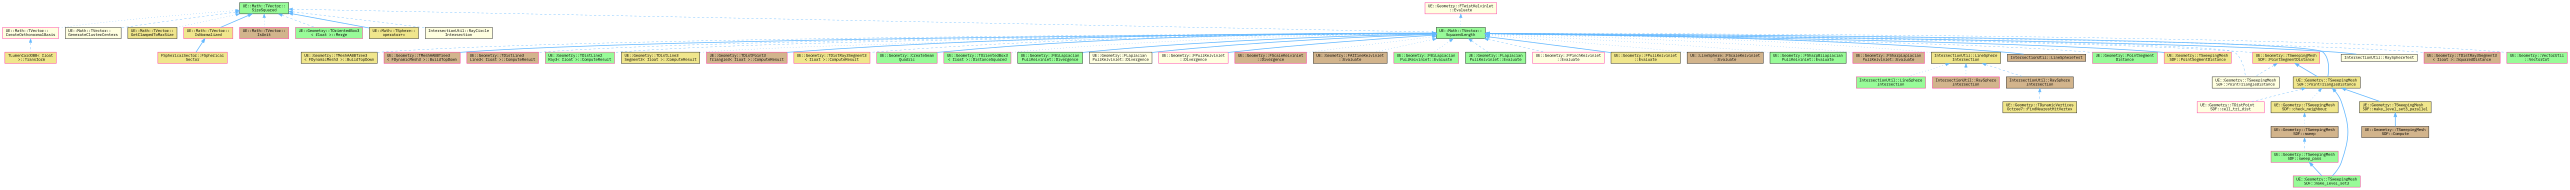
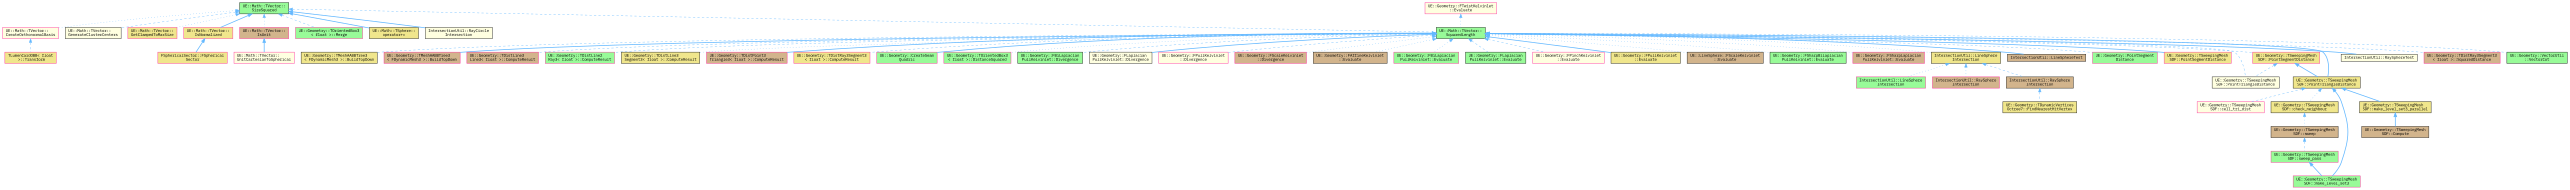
edge "IntersectionUtil::RayCircle Intersection" -> "UE::Math::TVector:: SizeSquared": style dashed -> bold
node "UE::Math::TVector:: GetClampedToMaxSize": color black -> deeppink
edge "UE::Geometry::FBiLaplacian PullKelvinlet::Divergence" -> "UE::Math::TVector:: SquaredLength": style bold -> dashed
edge "UE::Geometry::FPullKelvinlet ::Divergence" -> "UE::Math::TVector:: SquaredLength": style bold -> dashed
node "UE::Math::TVector:: UnitCartesianToSpherical": added
node "UE::Geometry::VectorUtil ::VectorCot": color deeppink -> black
node "UE::Geometry::TDistPoint SDF::cell_tri_dist": label "UE::Geometry::TDistPoint SDF::cell_tri_dist" -> "UE::Geometry::TSweepingMesh SDF::cell_tri_dist"
